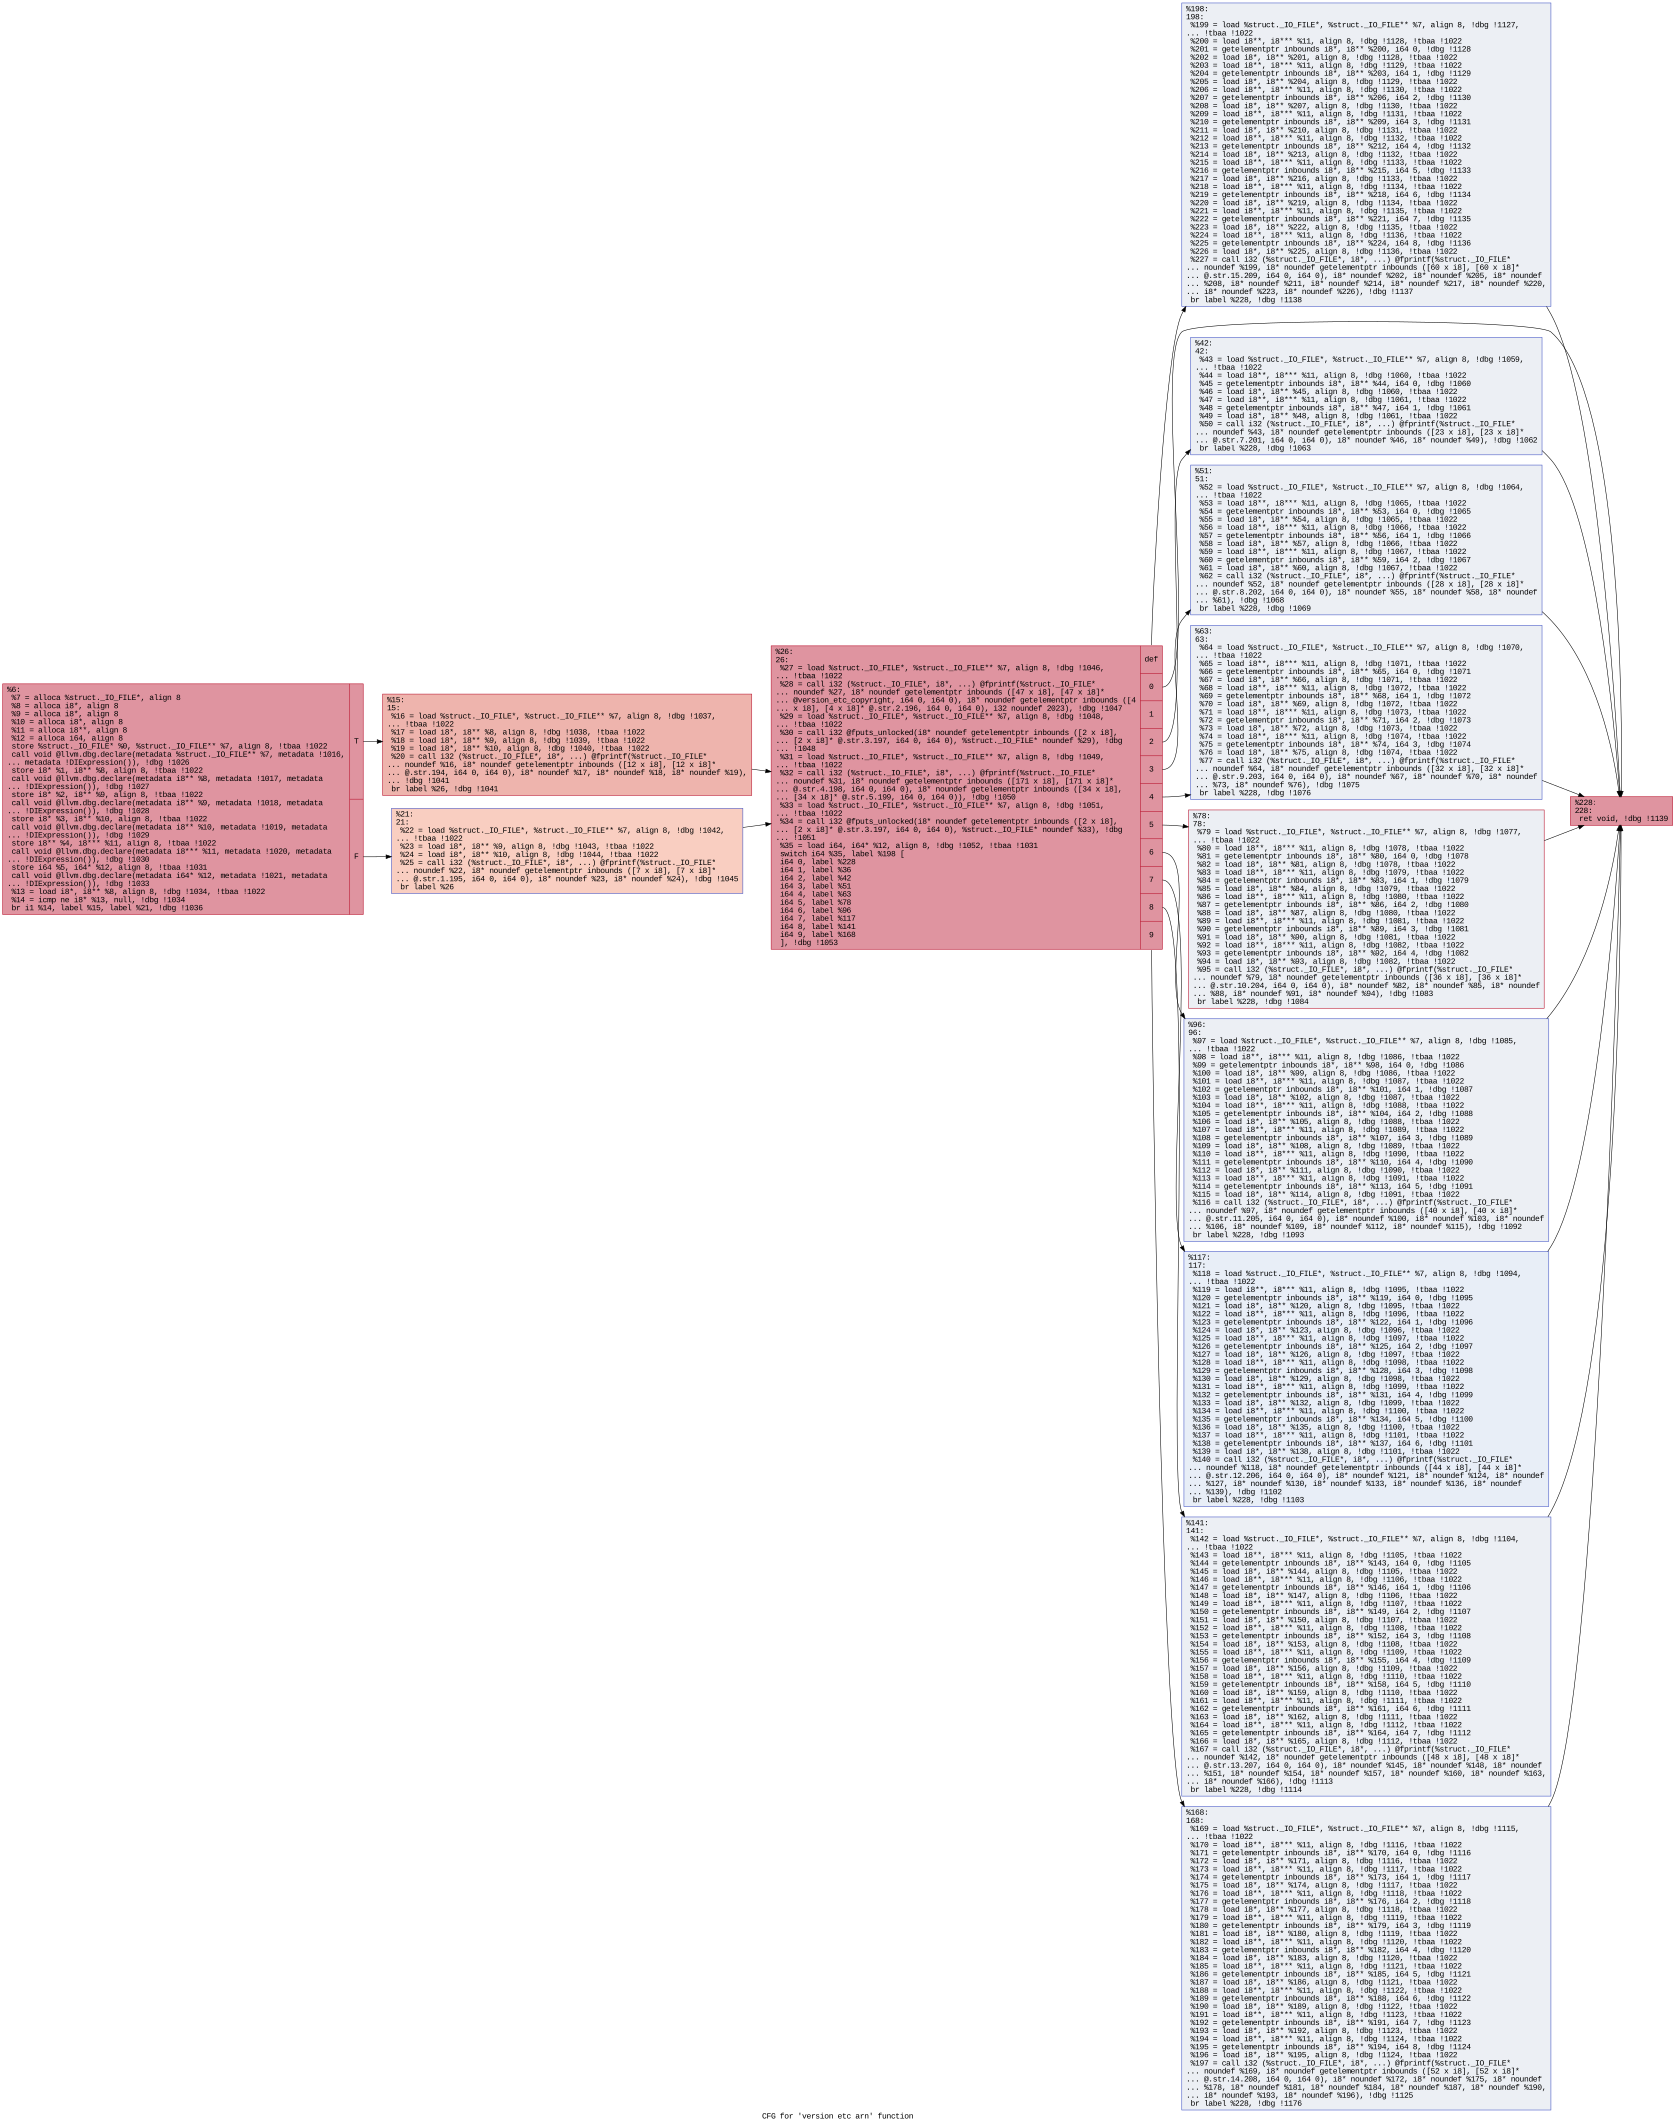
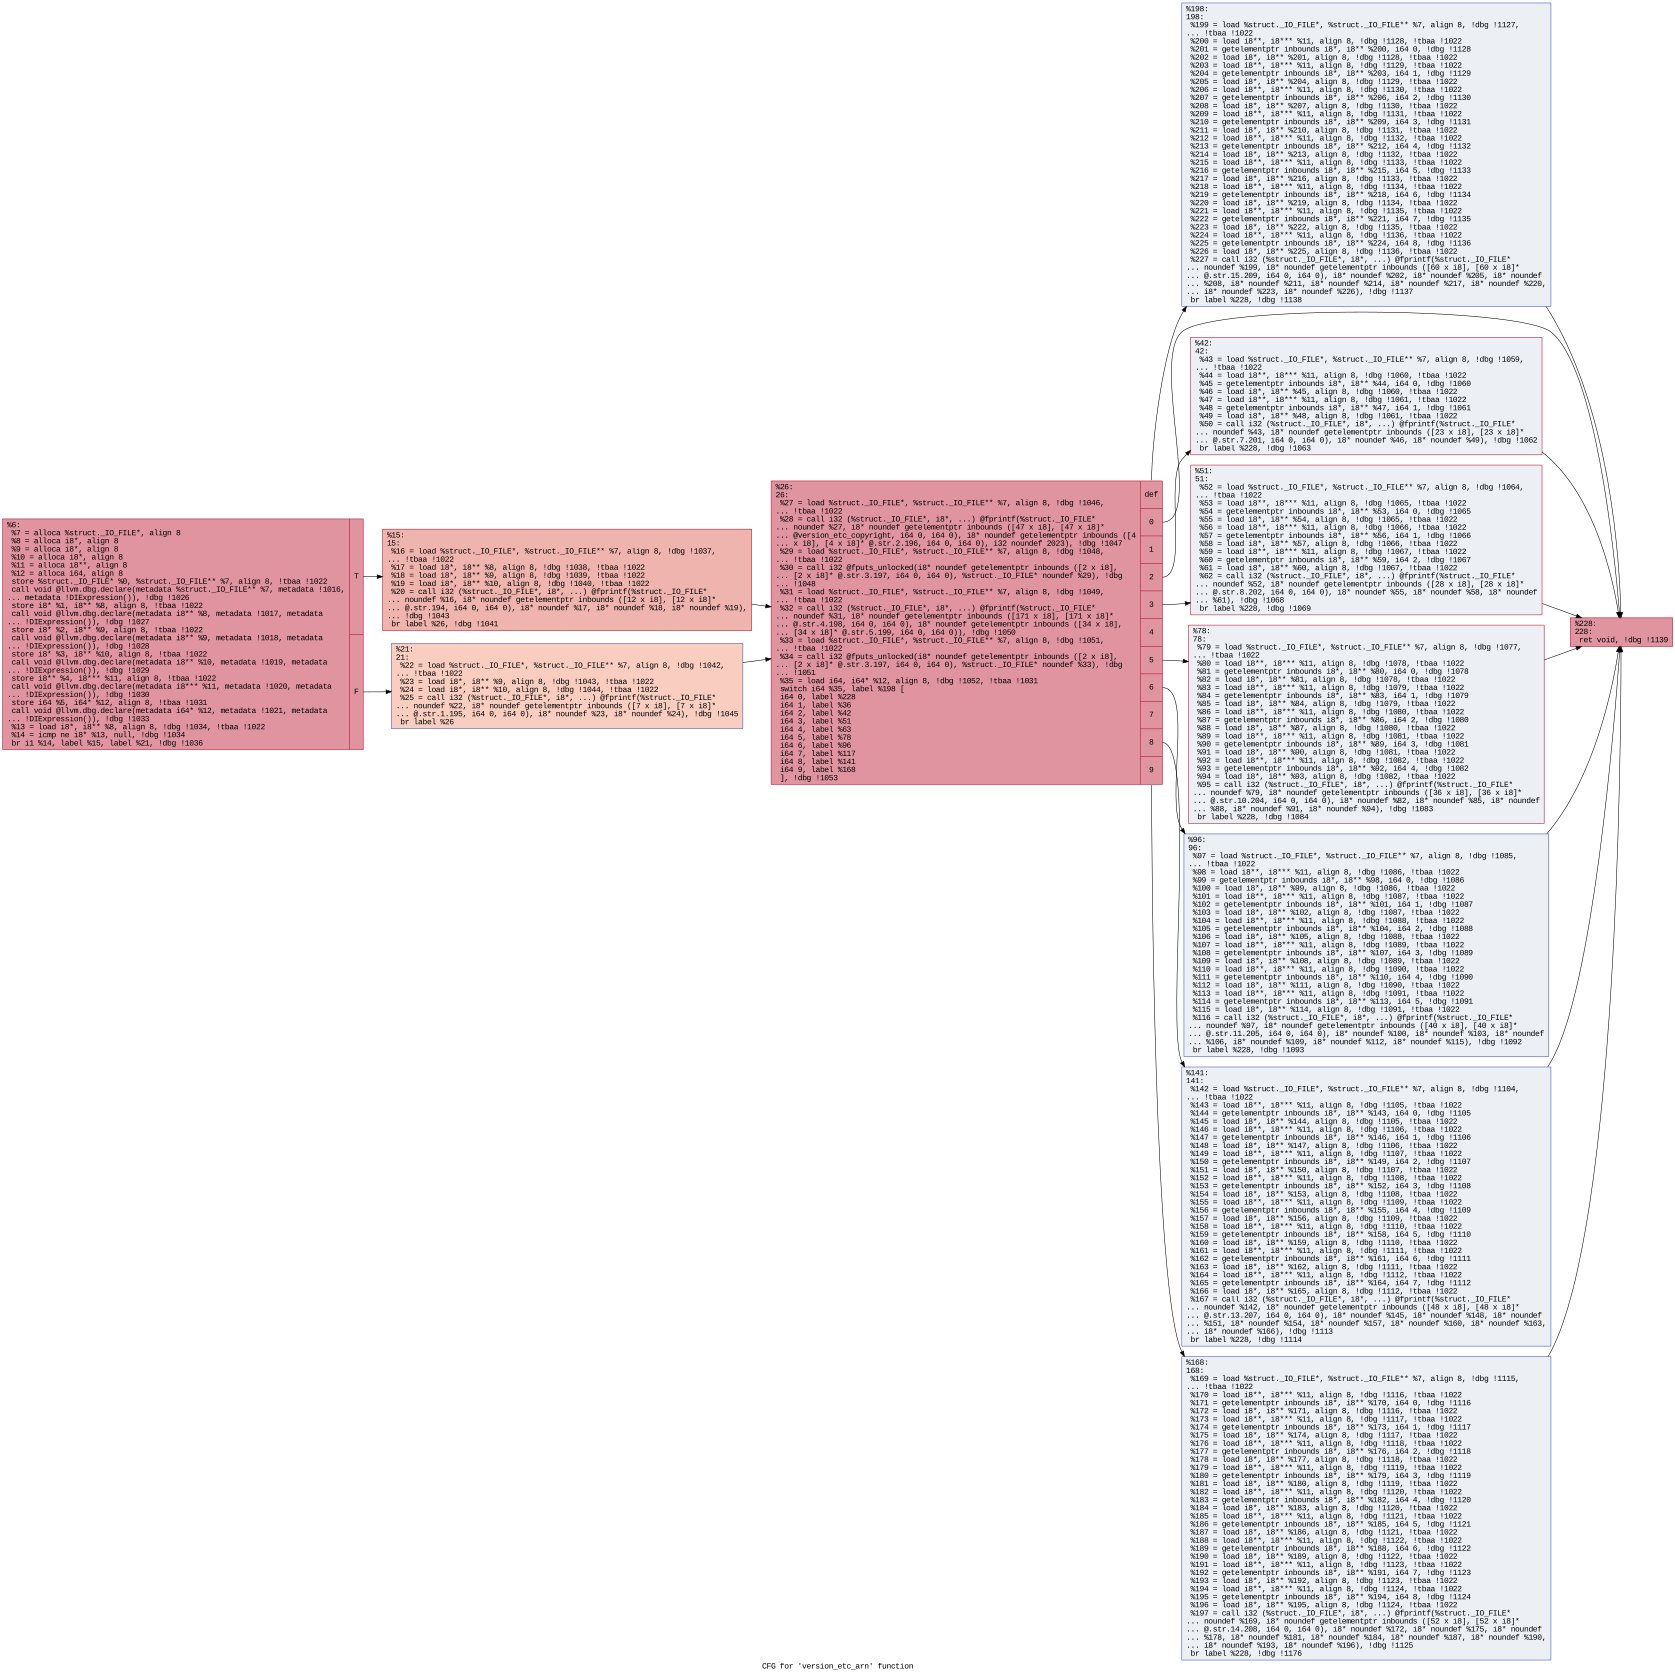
node "%42:": color #3d50c3ff -> #b70d28ff
node "%51:": color #3d50c3ff -> #b70d28ff
node "%63:": removed
node "%15:": text "... !dbg !1041" -> "... !dbg !1043"
node "%117:": removed
